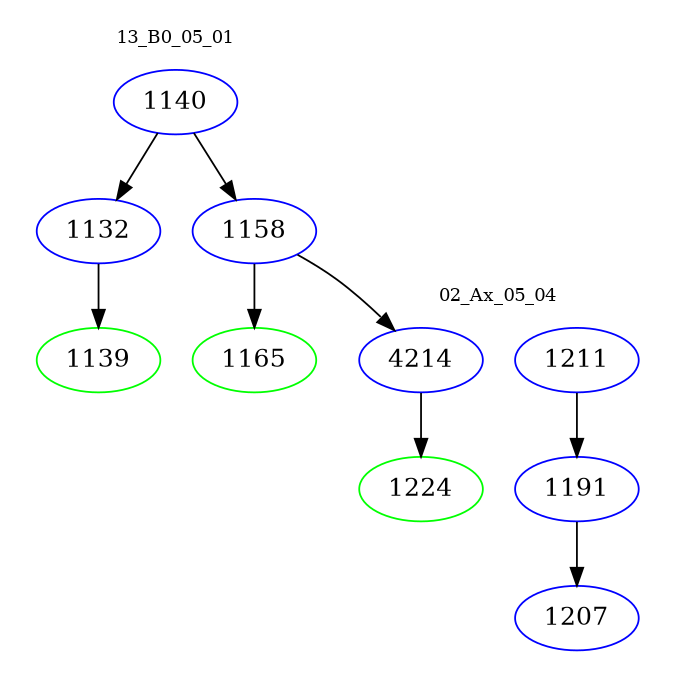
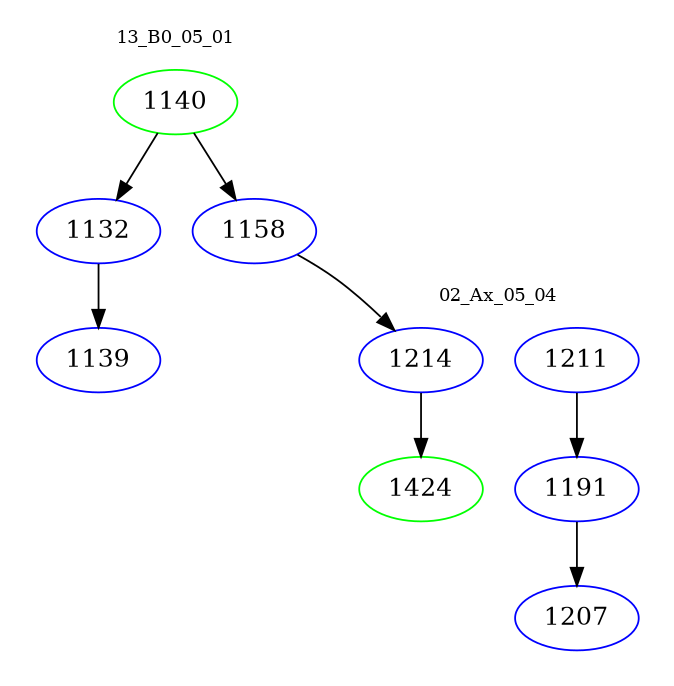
node "1140": color blue -> green
node "1139": color green -> blue
node "1165": removed
node "4214": label "4214" -> "1214"
node "1224": label "1224" -> "1424"
